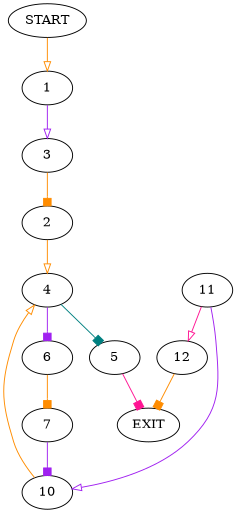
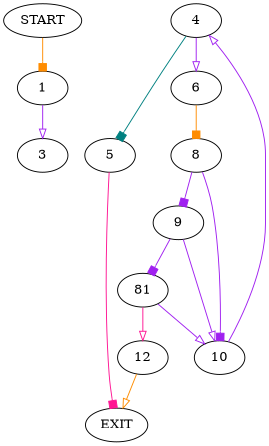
edge "START" -> "1": arrowhead onormal -> box
node "2": removed
node "9": added
node "11": label "11" -> "81"
edge "4" -> "6": arrowhead box -> onormal
edge "12" -> "EXIT": arrowhead box -> onormal
edge "10" -> "4": color darkorange -> purple
node "7": label "7" -> "8"
